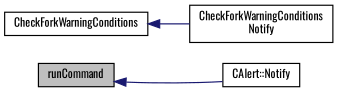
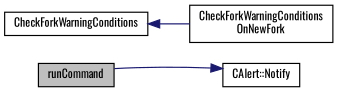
node "CheckForkWarningConditions Notify": label "CheckForkWarningConditions Notify" -> "CheckForkWarningConditions OnNewFork"
edge "CAlert::Notify" -> "runCommand": reversed
